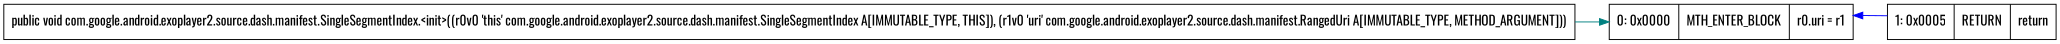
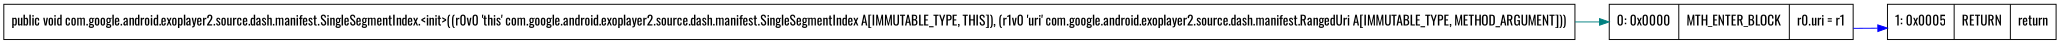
edge "1: 0x0005" -> "0: 0x0000": reversed
